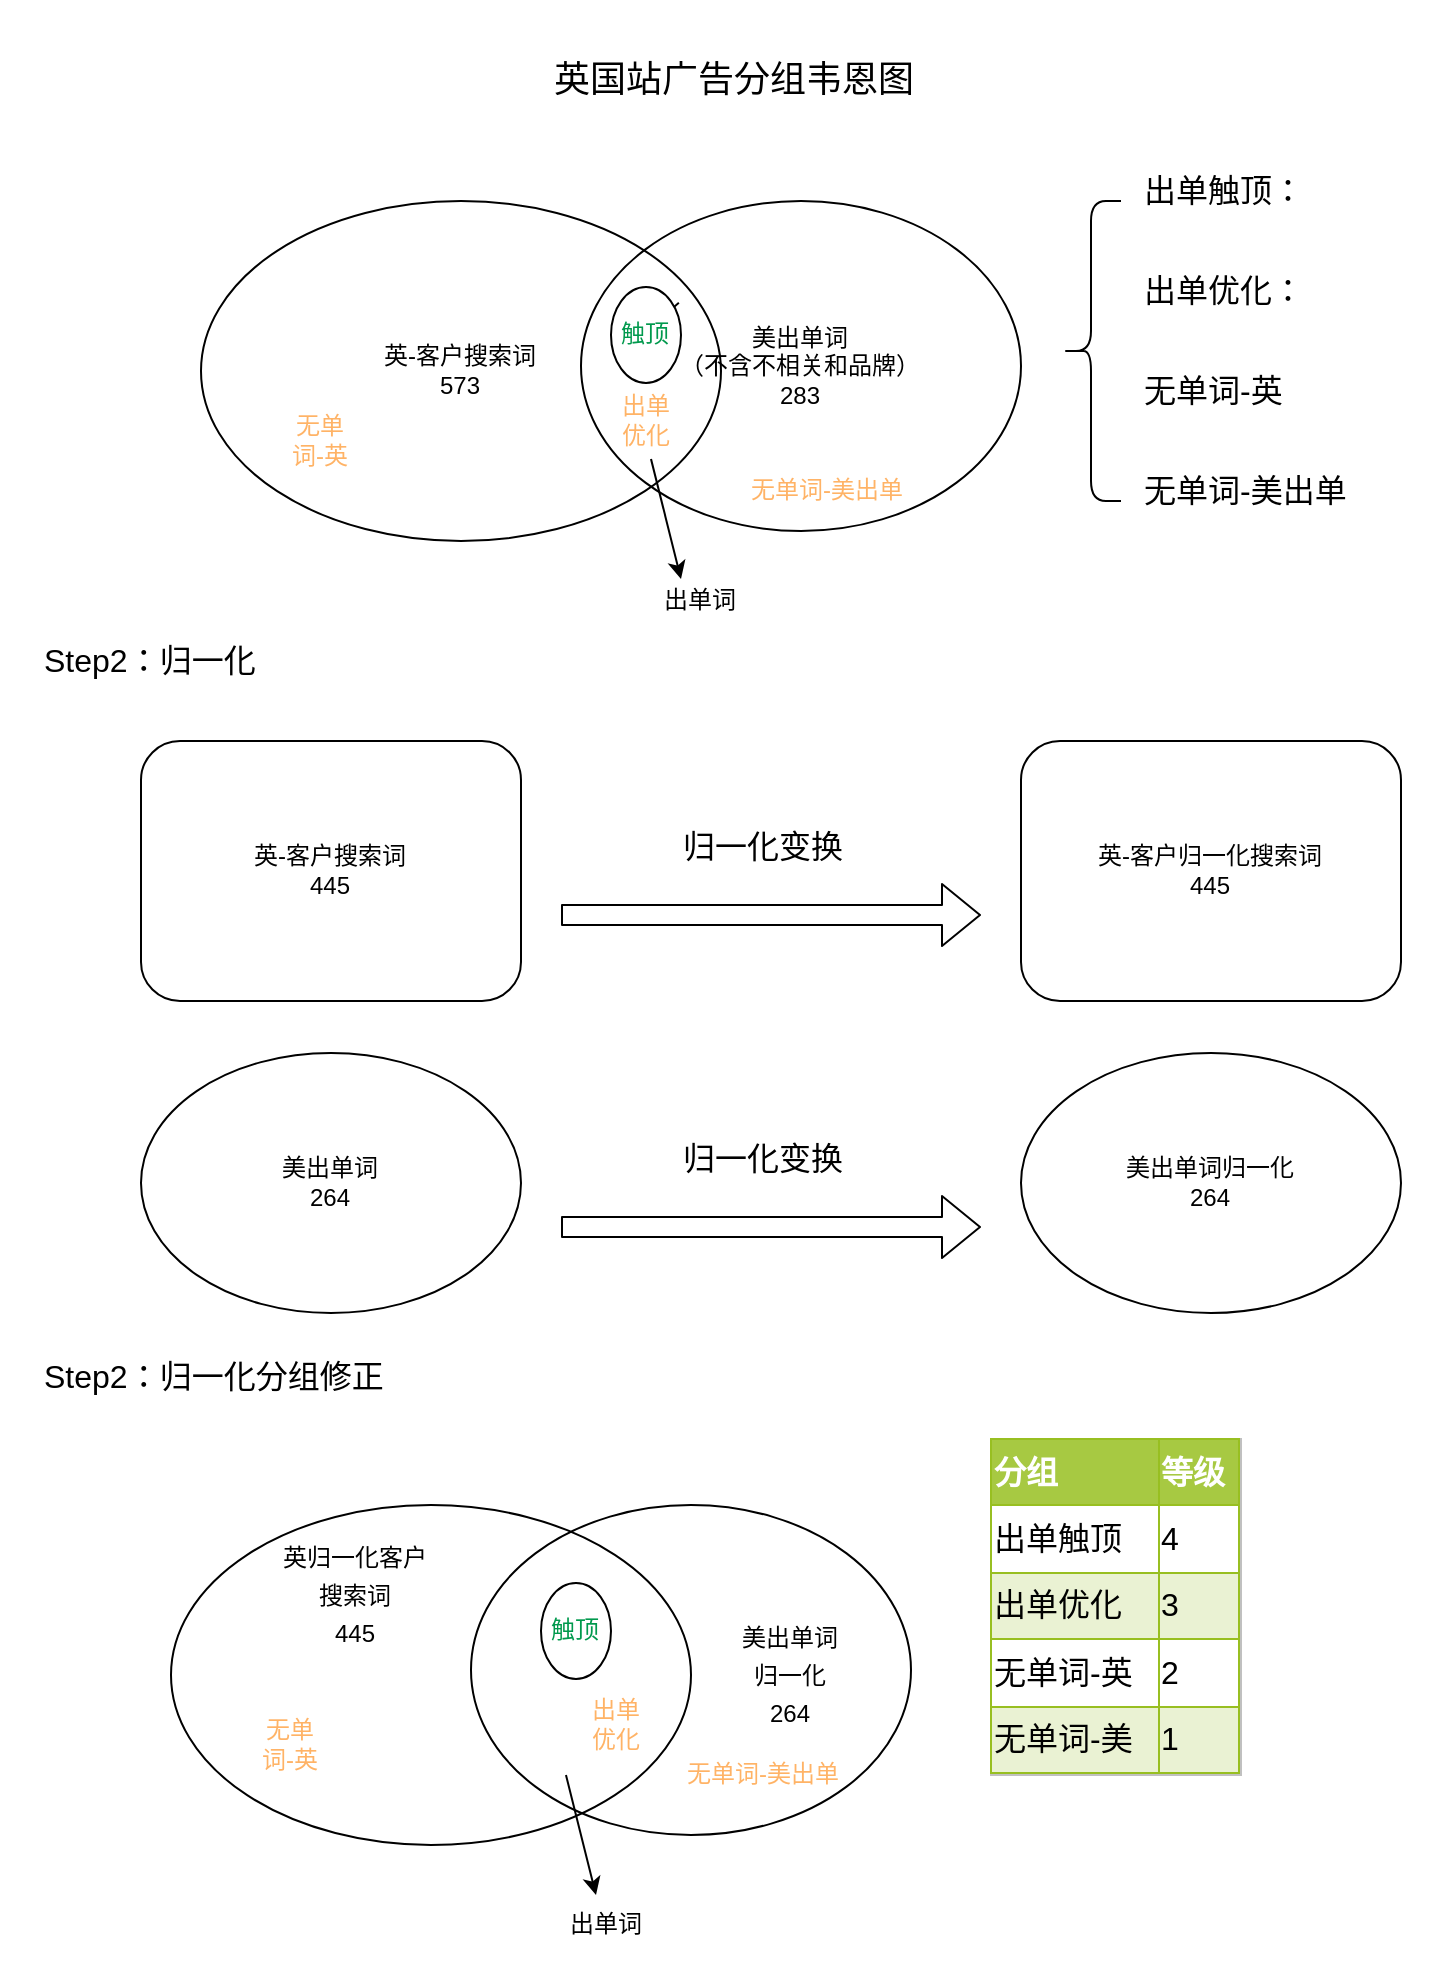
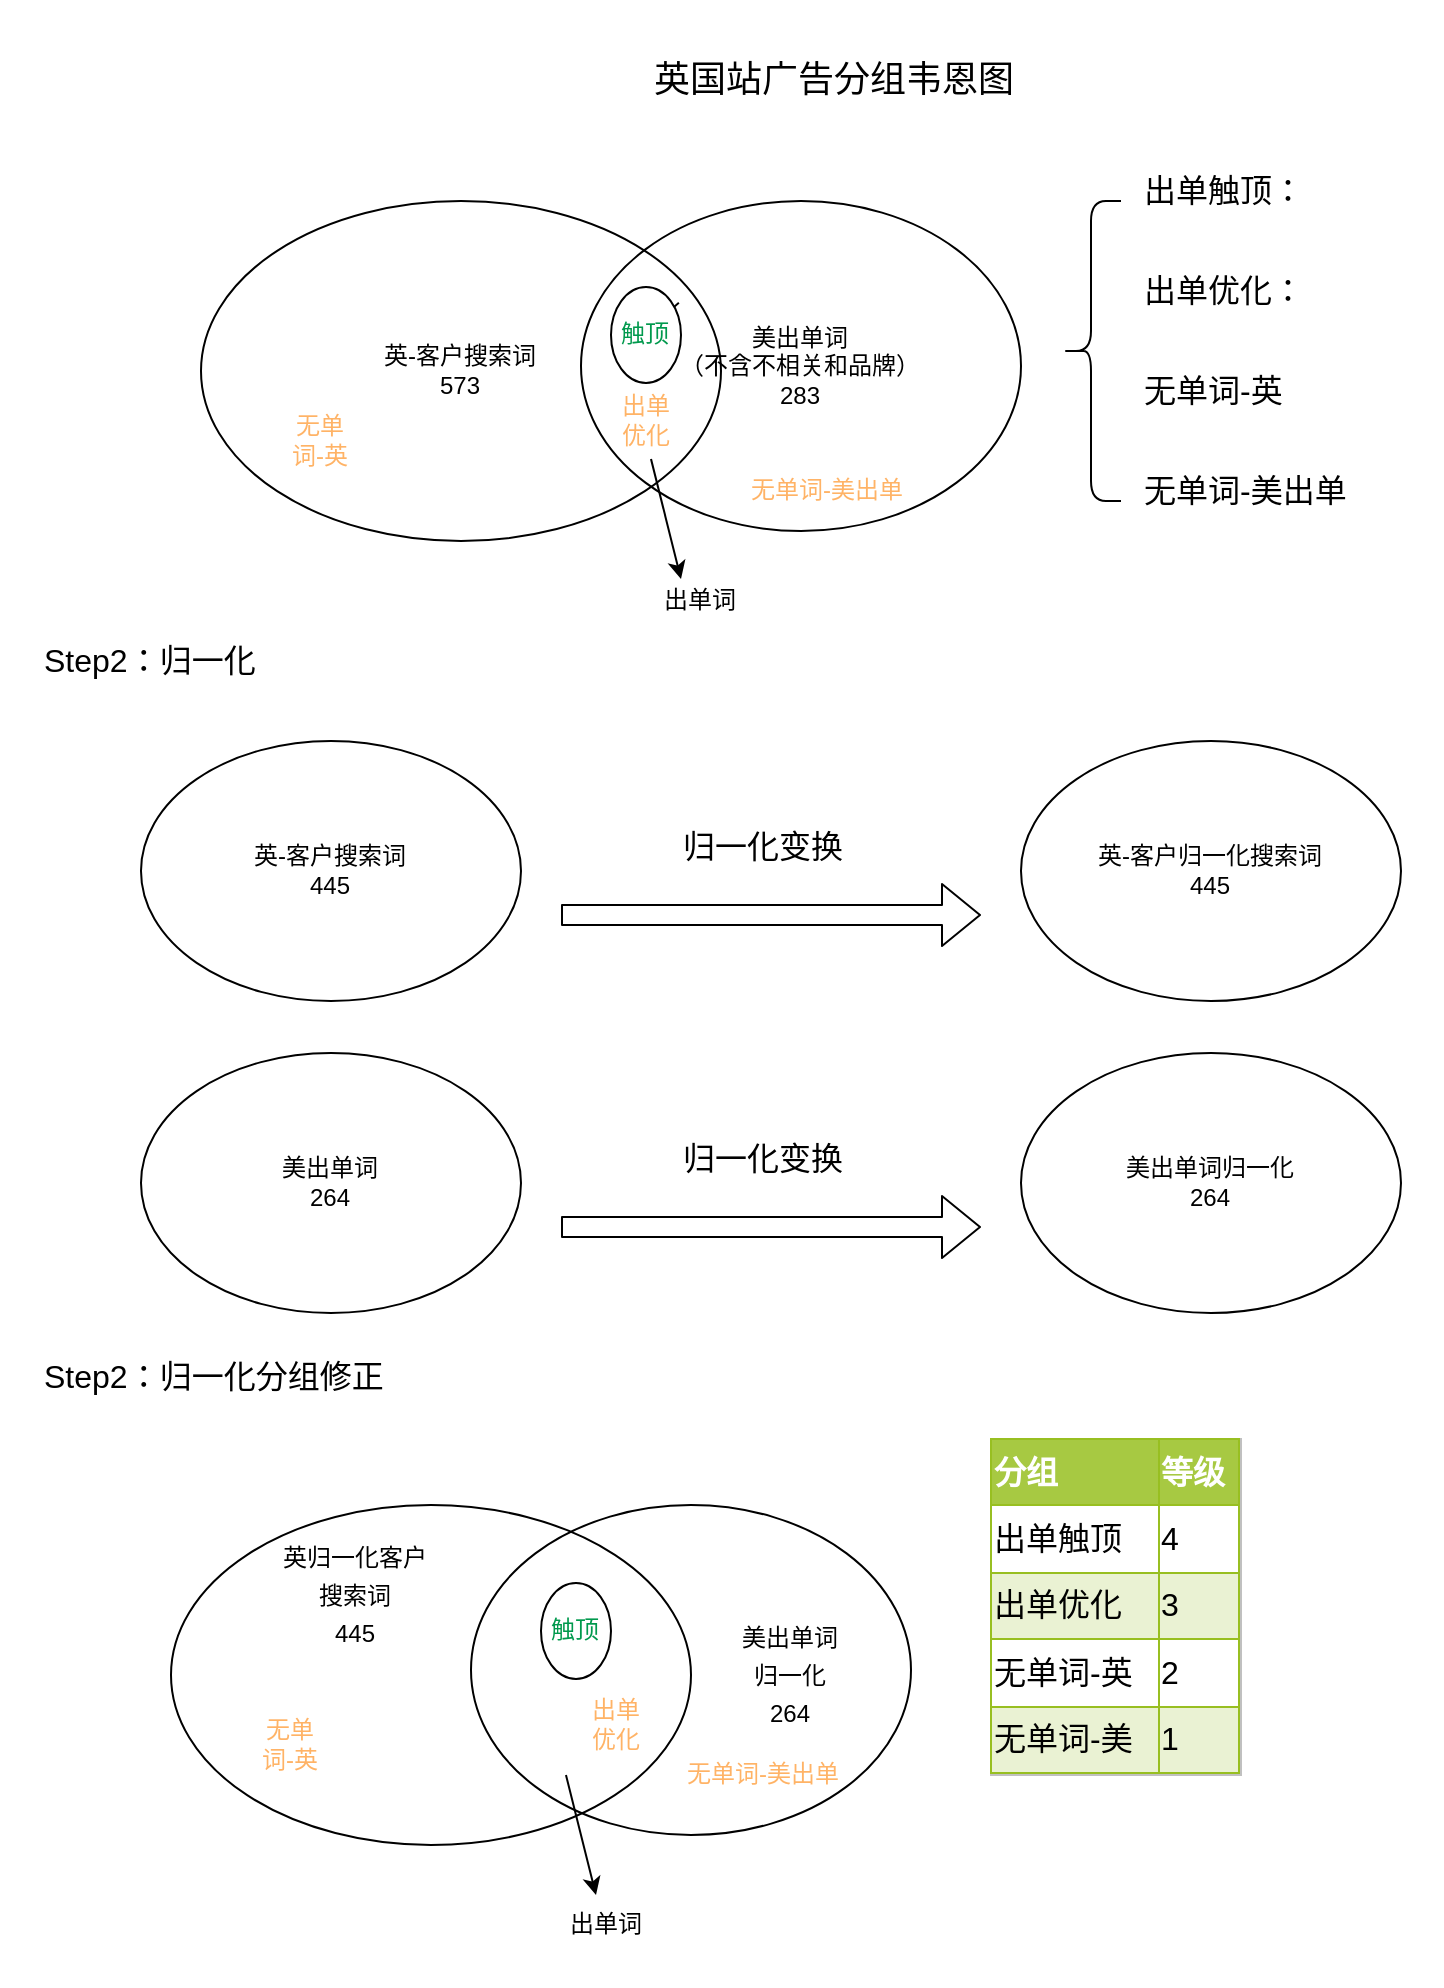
node "英国站广告分组韦恩图": moved (751, 81) -> (851, 81)
node "英-客户搜索词 445": shape rounded rectangle -> ellipse
node "英-客户归一化搜索词 445": shape rounded rectangle -> ellipse
